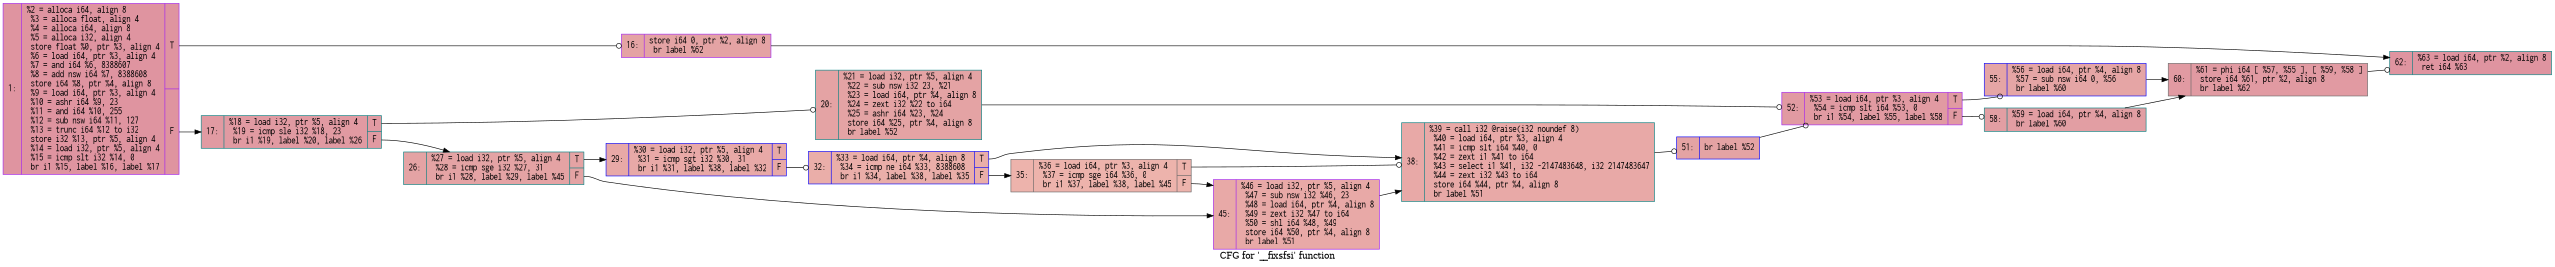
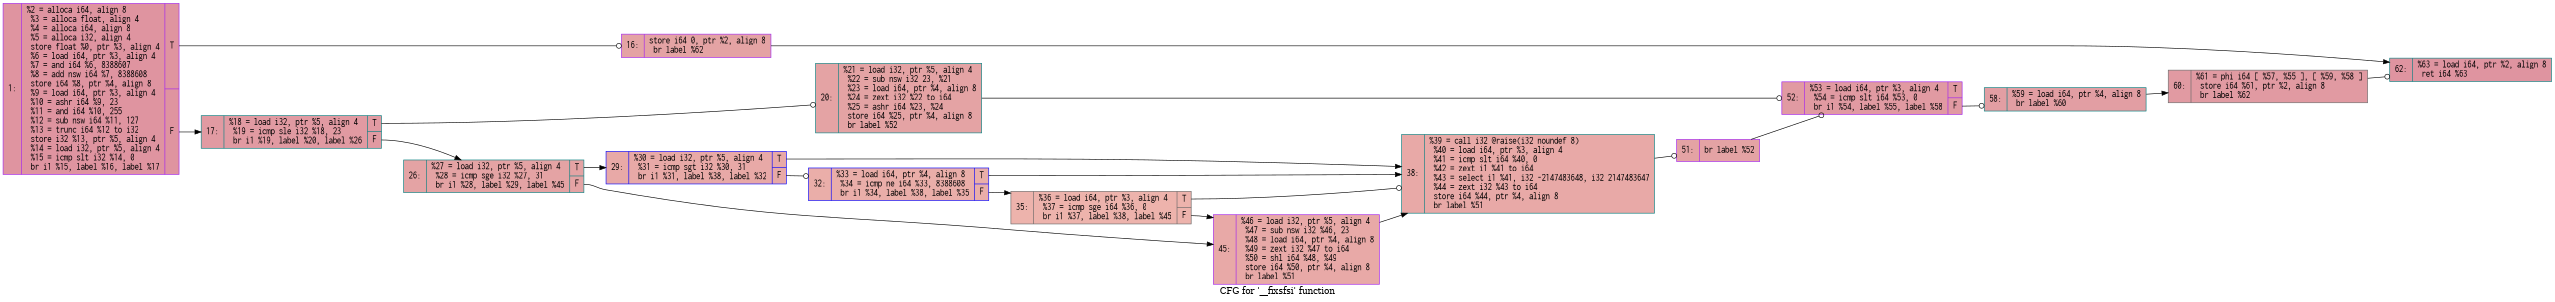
node "55:": removed
node "51:": color blue -> purple
edge "29:" -> "38:": added
